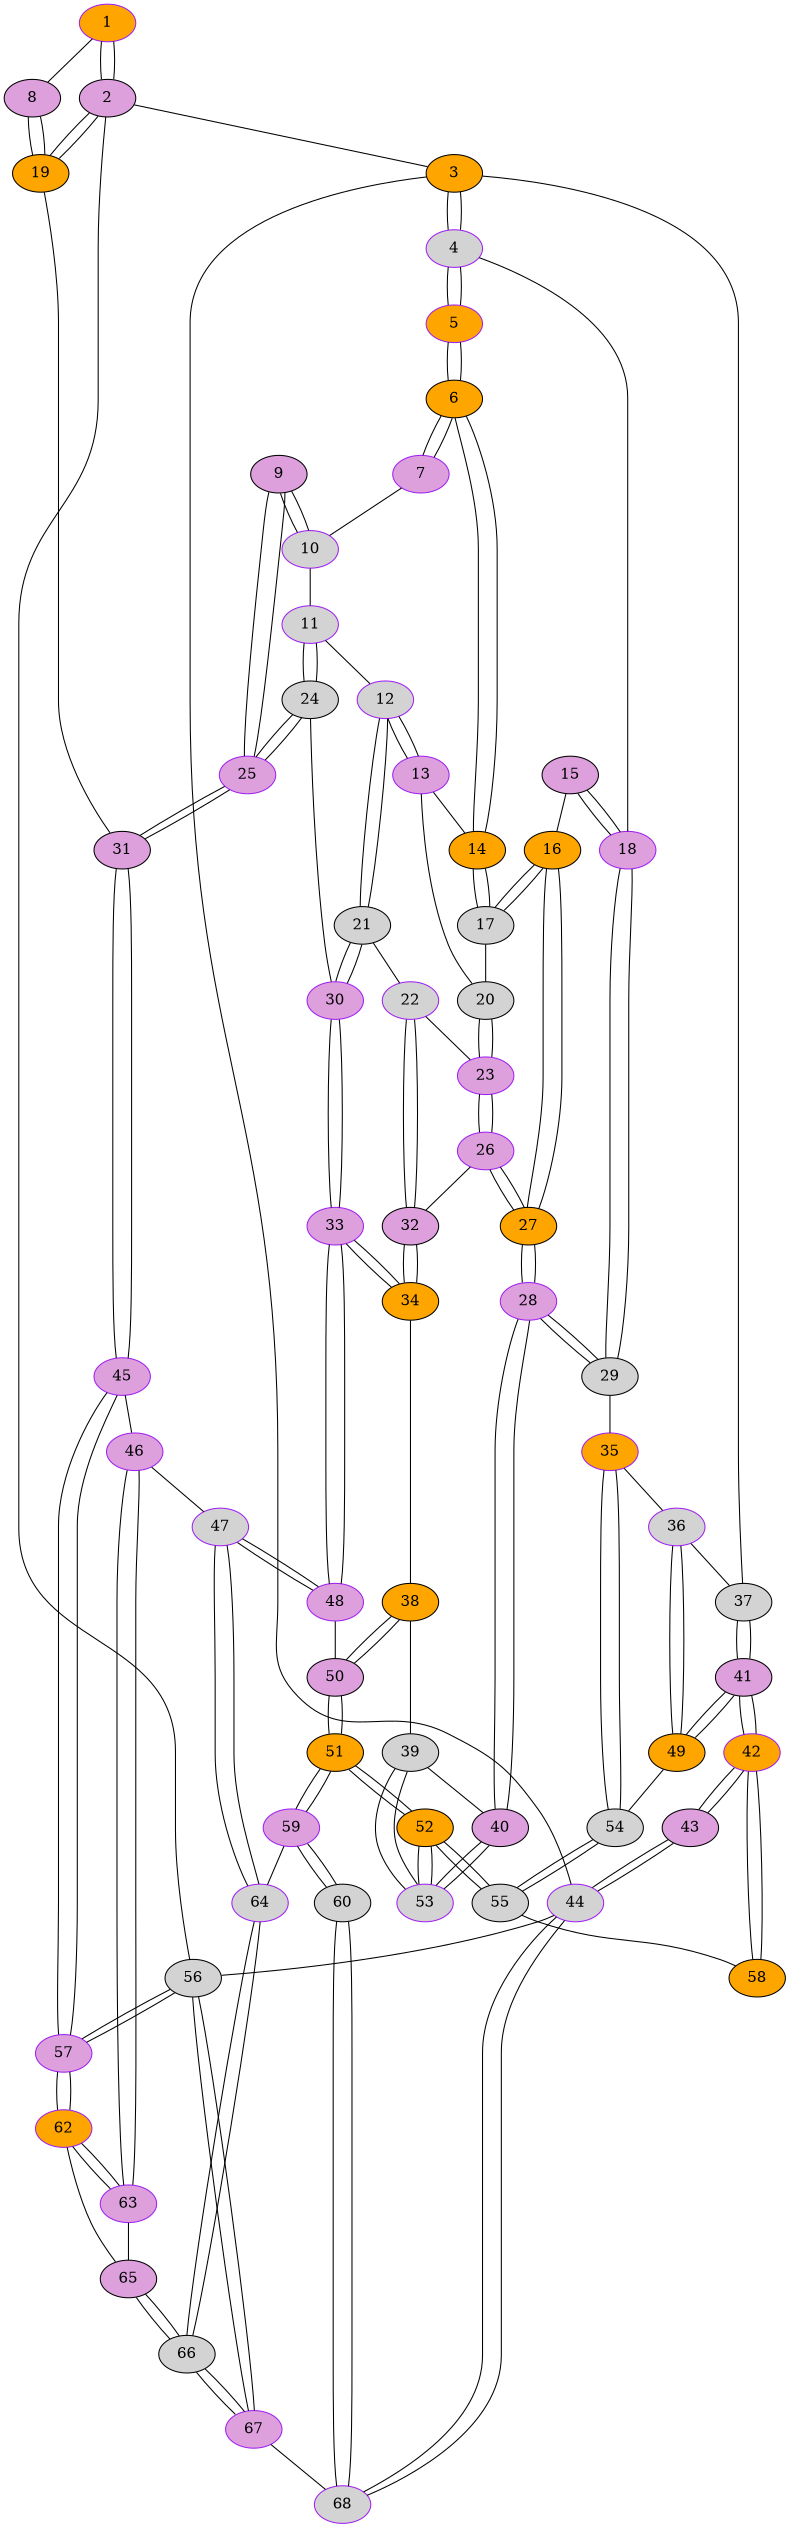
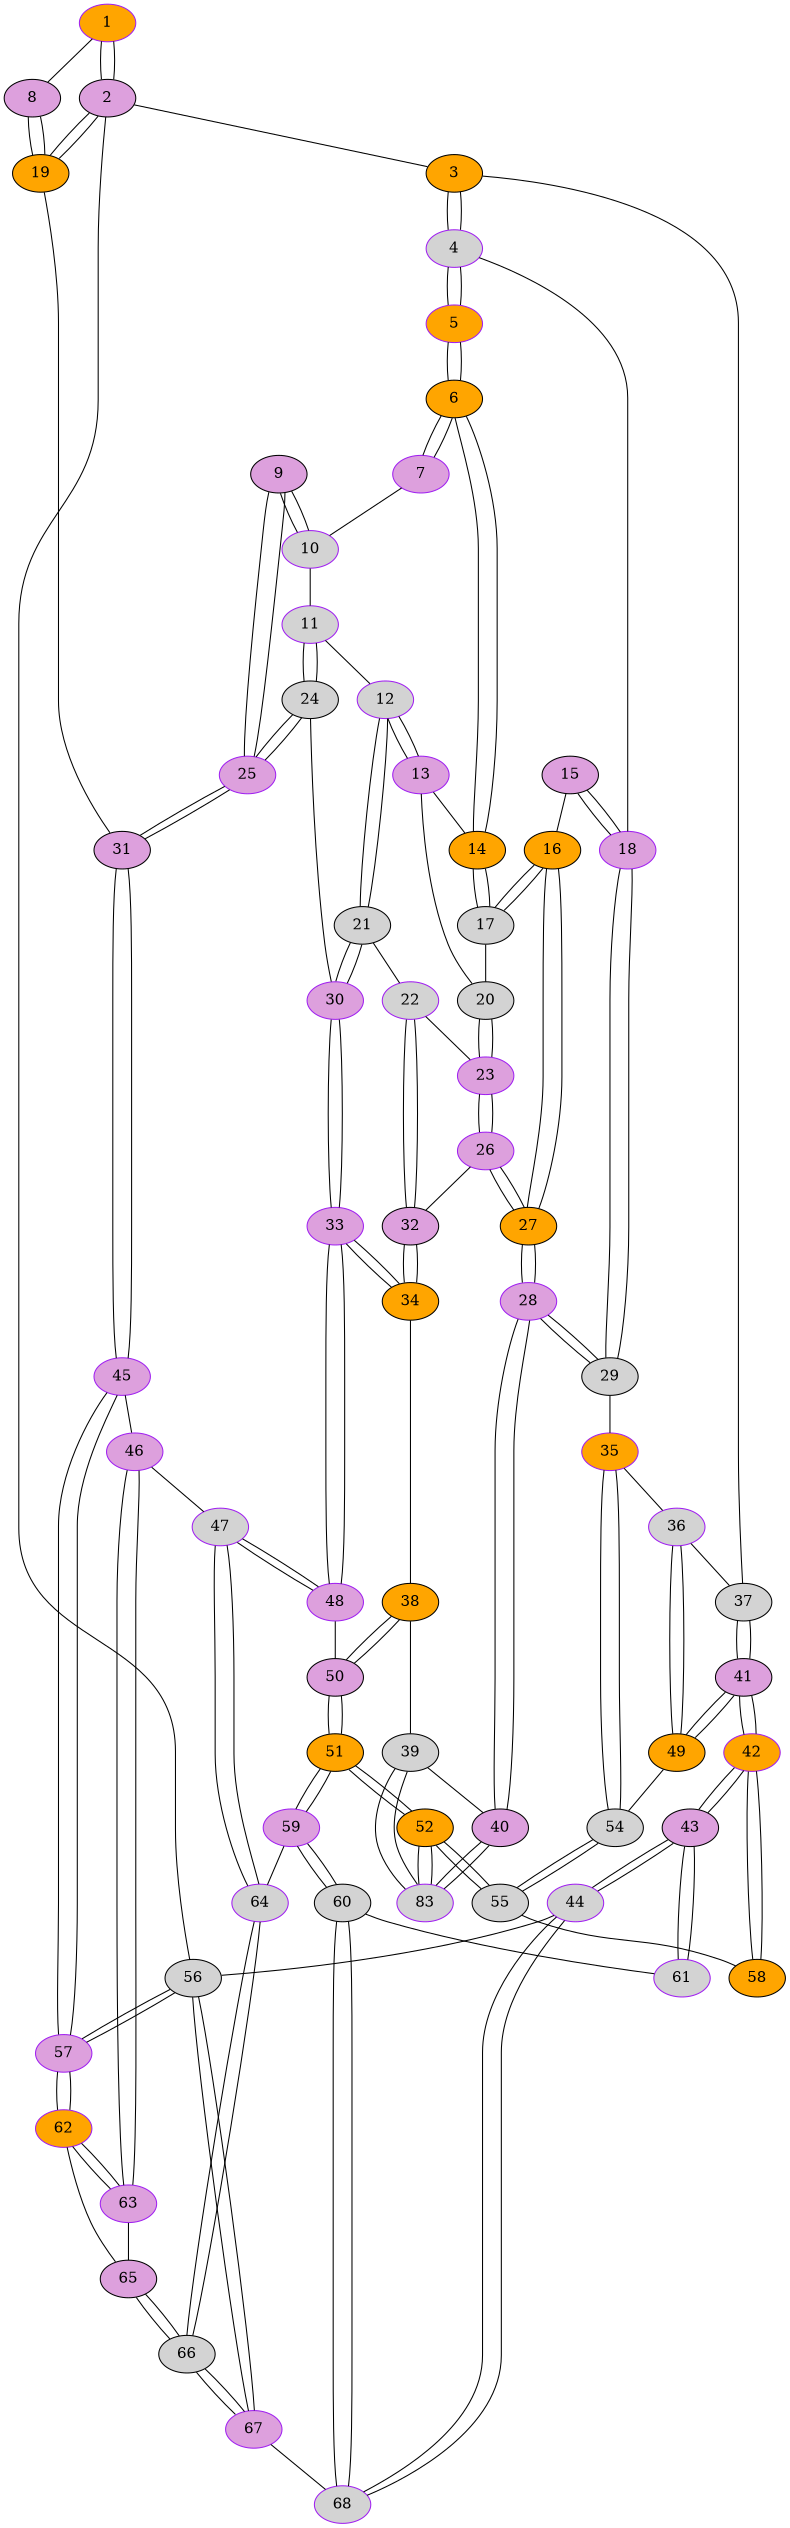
edge "3" -- "44": removed
node "53": label "53" -> "83"
node "61": added
